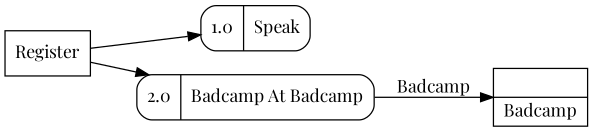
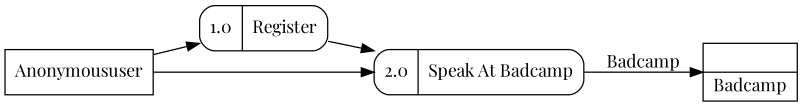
node "1.0": text "Speak" -> "Register"
edge "1.0" -> "2.0": added
node "Register": label "Register" -> "Anonymoususer"
node "2.0": text "Badcamp At Badcamp" -> "Speak At Badcamp"
